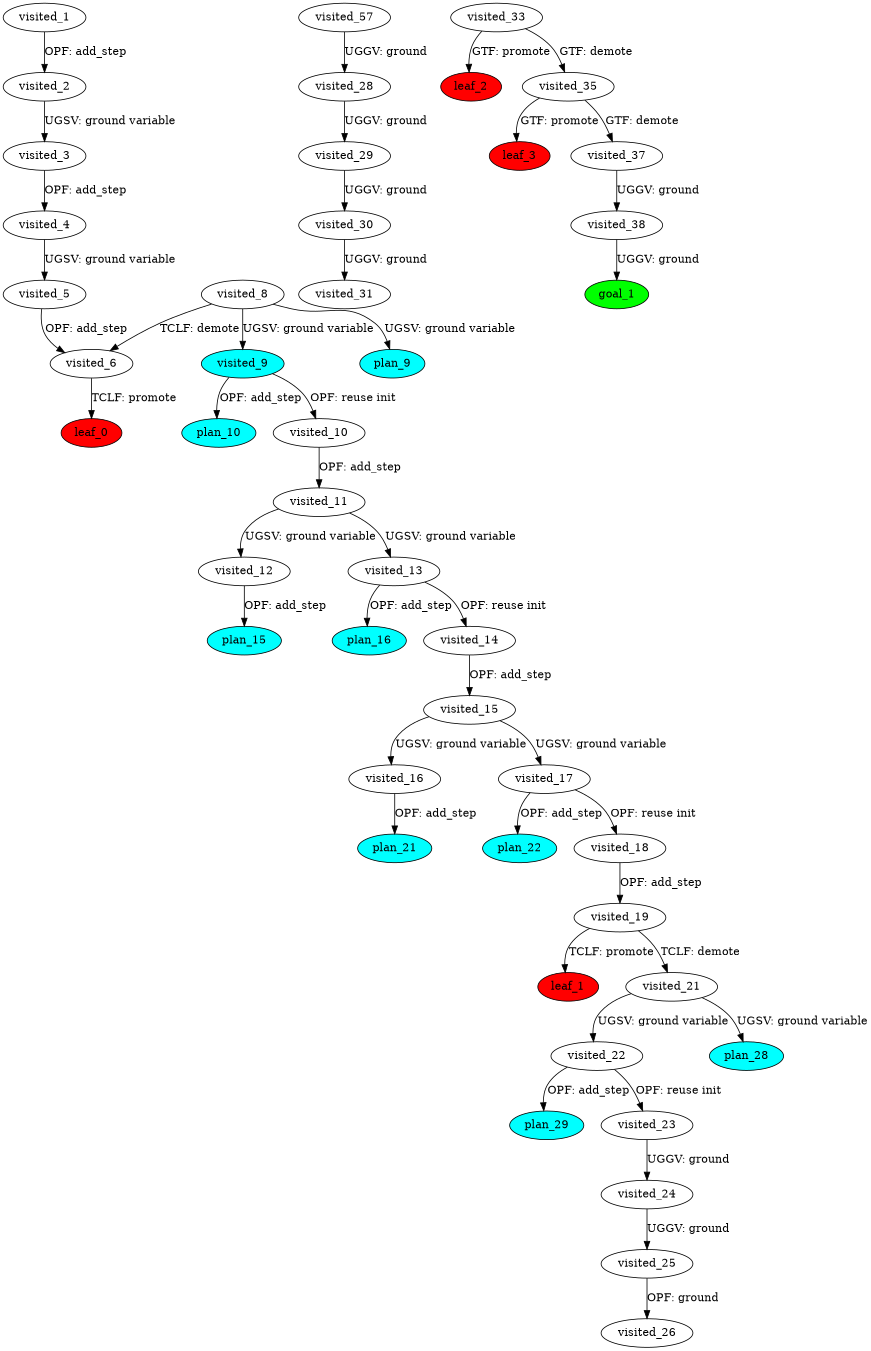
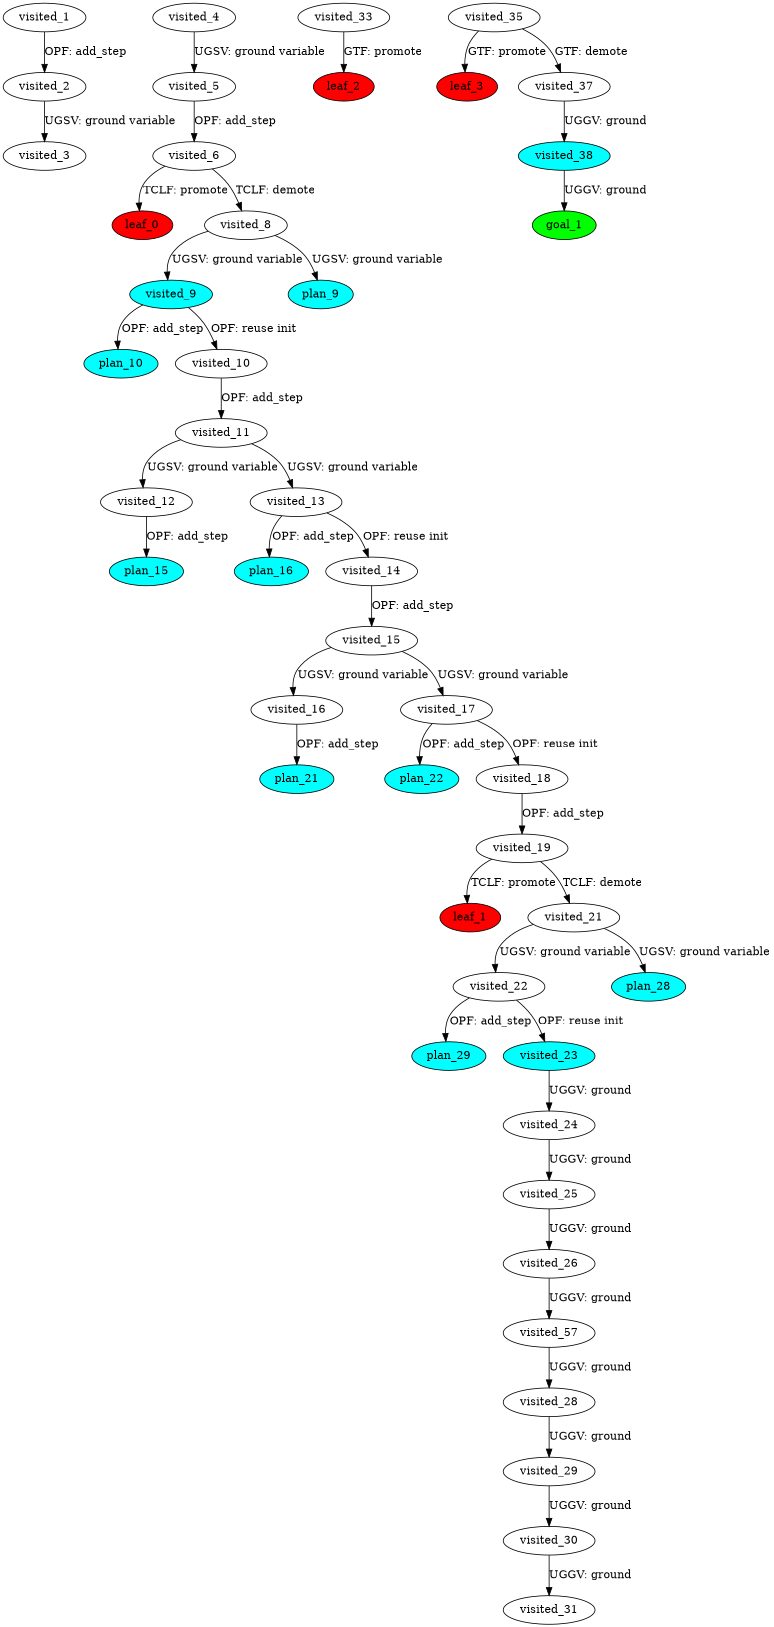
edge "visited_33" -> "visited_35": removed, label "GTF: demote"
edge "visited_3" -> "visited_4": removed, label "OPF: add_step"
node "visited_38": fillcolor white -> cyan
edge "visited_8" -> "visited_6": reversed
node "visited_23": fillcolor white -> cyan
edge "visited_26" -> "visited_57": added, label "UGGV: ground"
edge "visited_25" -> "visited_26": label "OPF: ground" -> "UGGV: ground"
